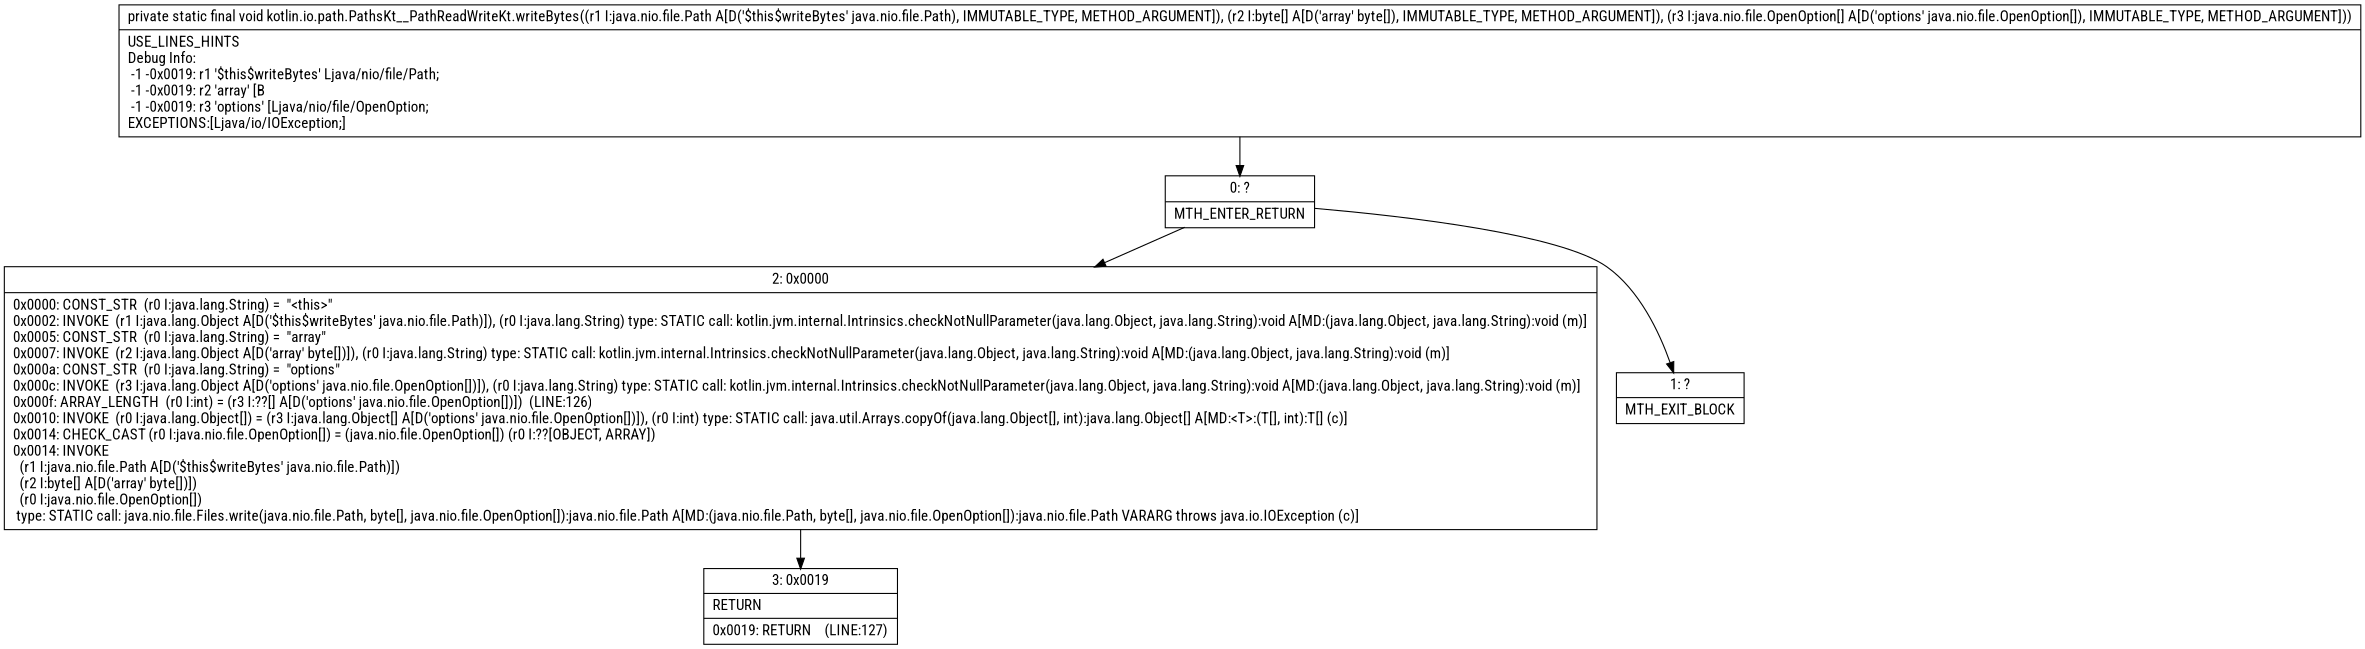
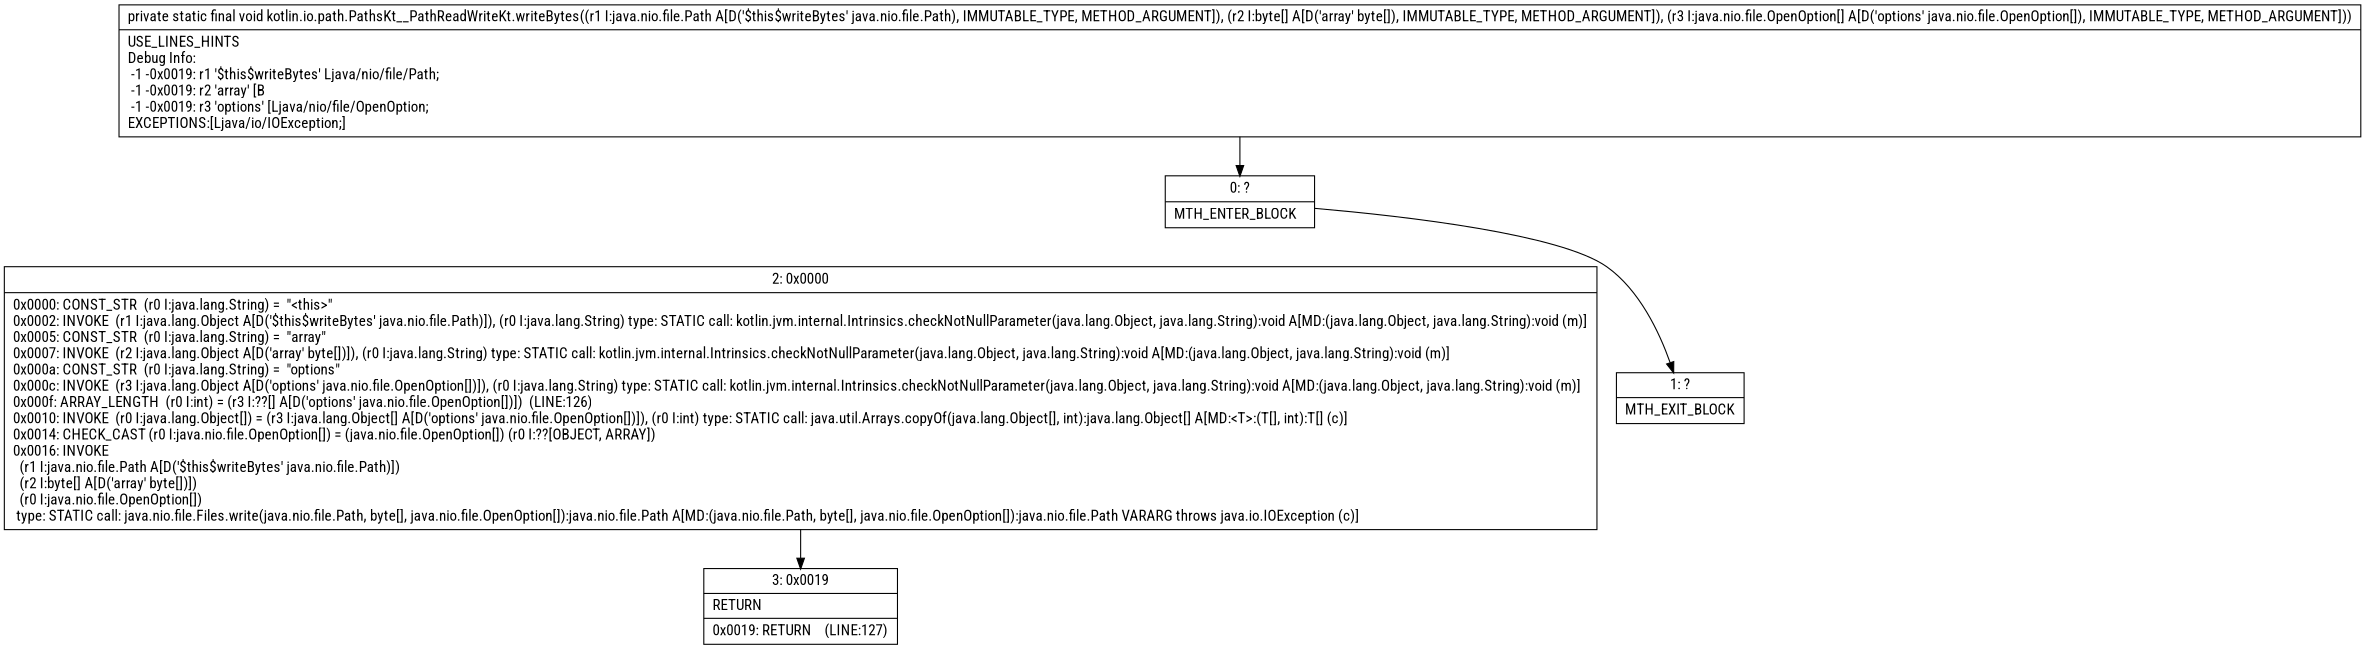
node "0: ?": text "MTH_ENTER_RETURN" -> "MTH_ENTER_BLOCK"
edge "0: ?" -> "2: 0x0000": removed
node "2: 0x0000": text "0x0014: INVOKE" -> "0x0016: INVOKE"
